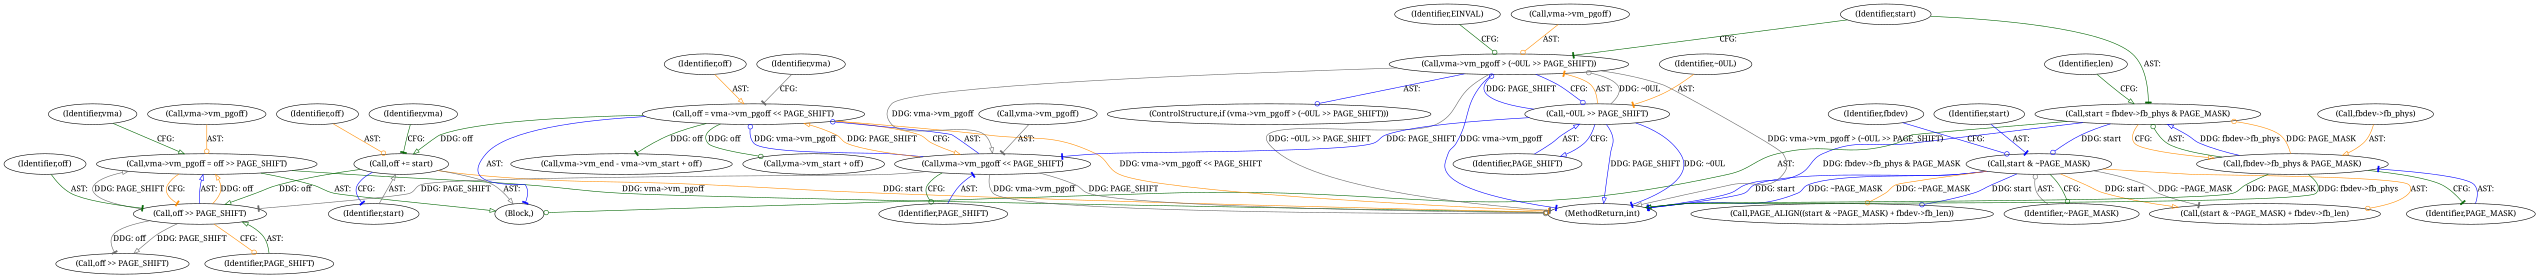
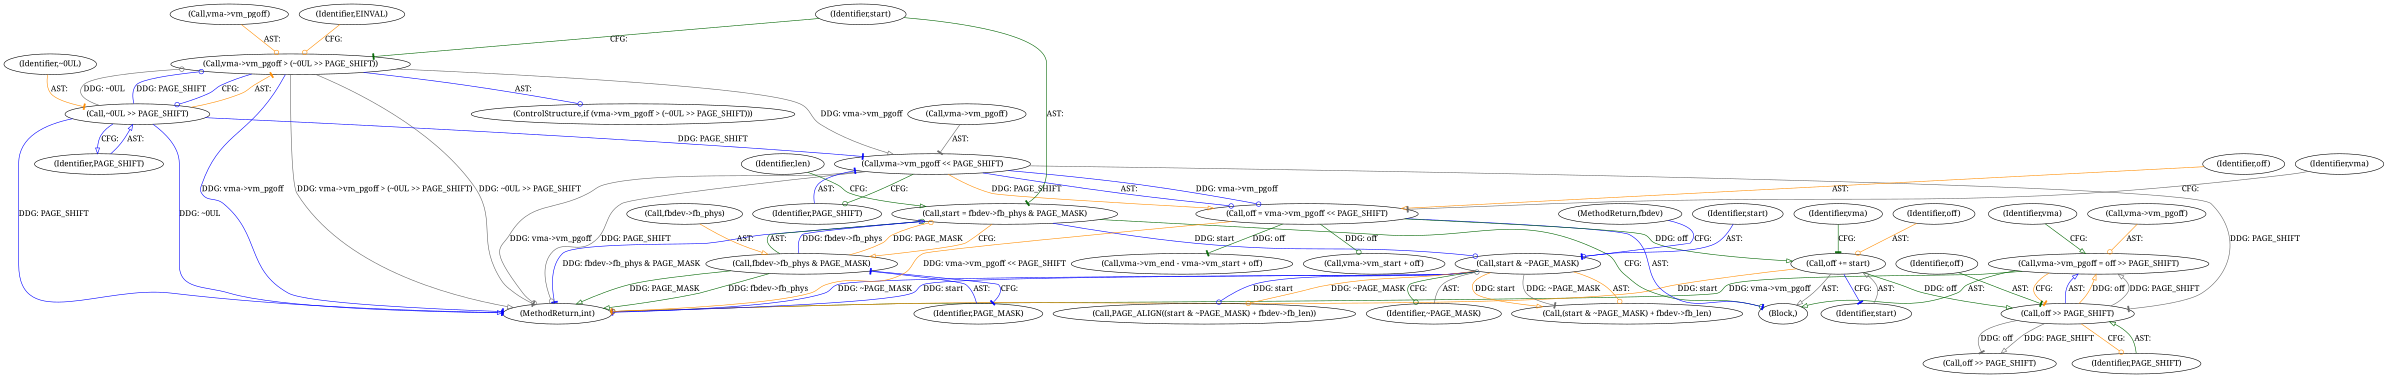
edge "(Identifier,EINVAL)" -> "(Call,vma->vm_pgoff > (~0UL >> PAGE_SHIFT))": color darkgreen -> darkorange
node "(Identifier,fbdev)": label "(Identifier,fbdev)" -> "(MethodReturn,fbdev)"
edge "(Call,off = vma->vm_pgoff << PAGE_SHIFT)" -> "(Call,vma->vm_pgoff << PAGE_SHIFT)": removed, label "CFG:"
edge "(Call,start = fbdev->fb_phys & PAGE_MASK)" -> "(Block,)": label "AST: " -> "CFG: "
edge "(Call,fbdev->fb_phys & PAGE_MASK)" -> "(Identifier,PAGE_MASK)": color darkgreen -> blue
